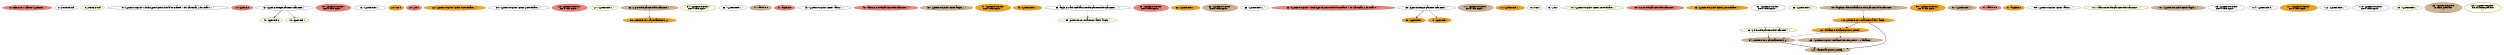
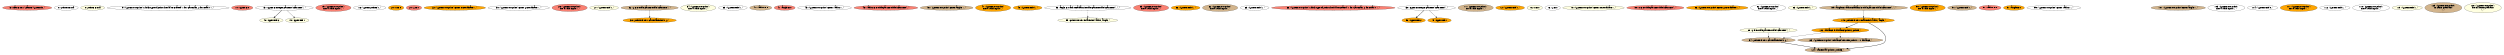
node "16 : System.exit(1, )": label "16 : System.exit(1, )" -> "16 : System.pointB(1, )"
node "101 : radius = Double.parseDouble(scan.next(), )": removed
